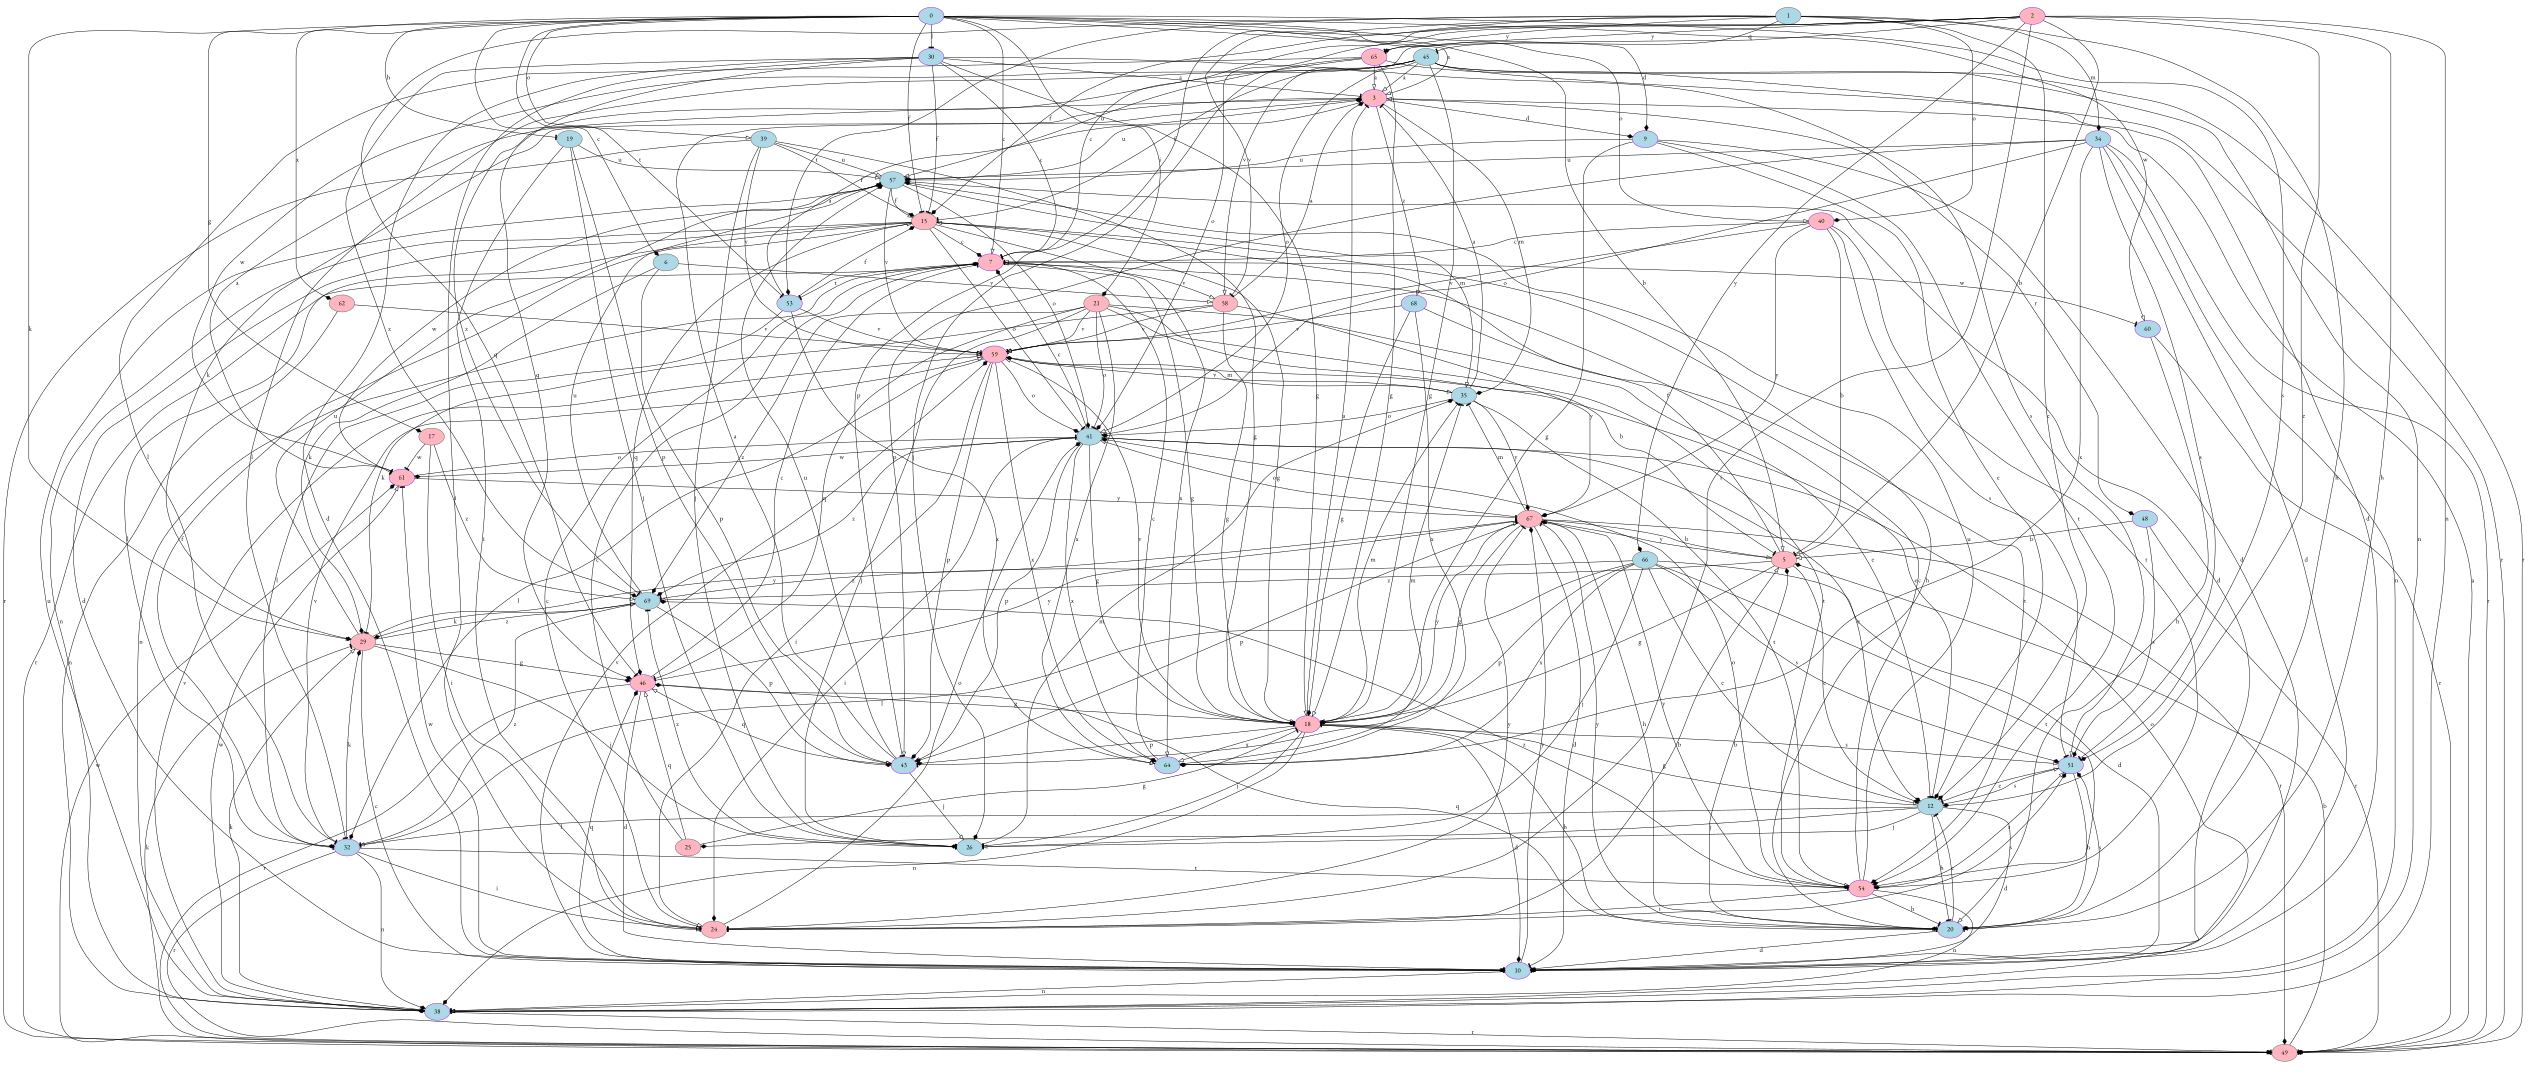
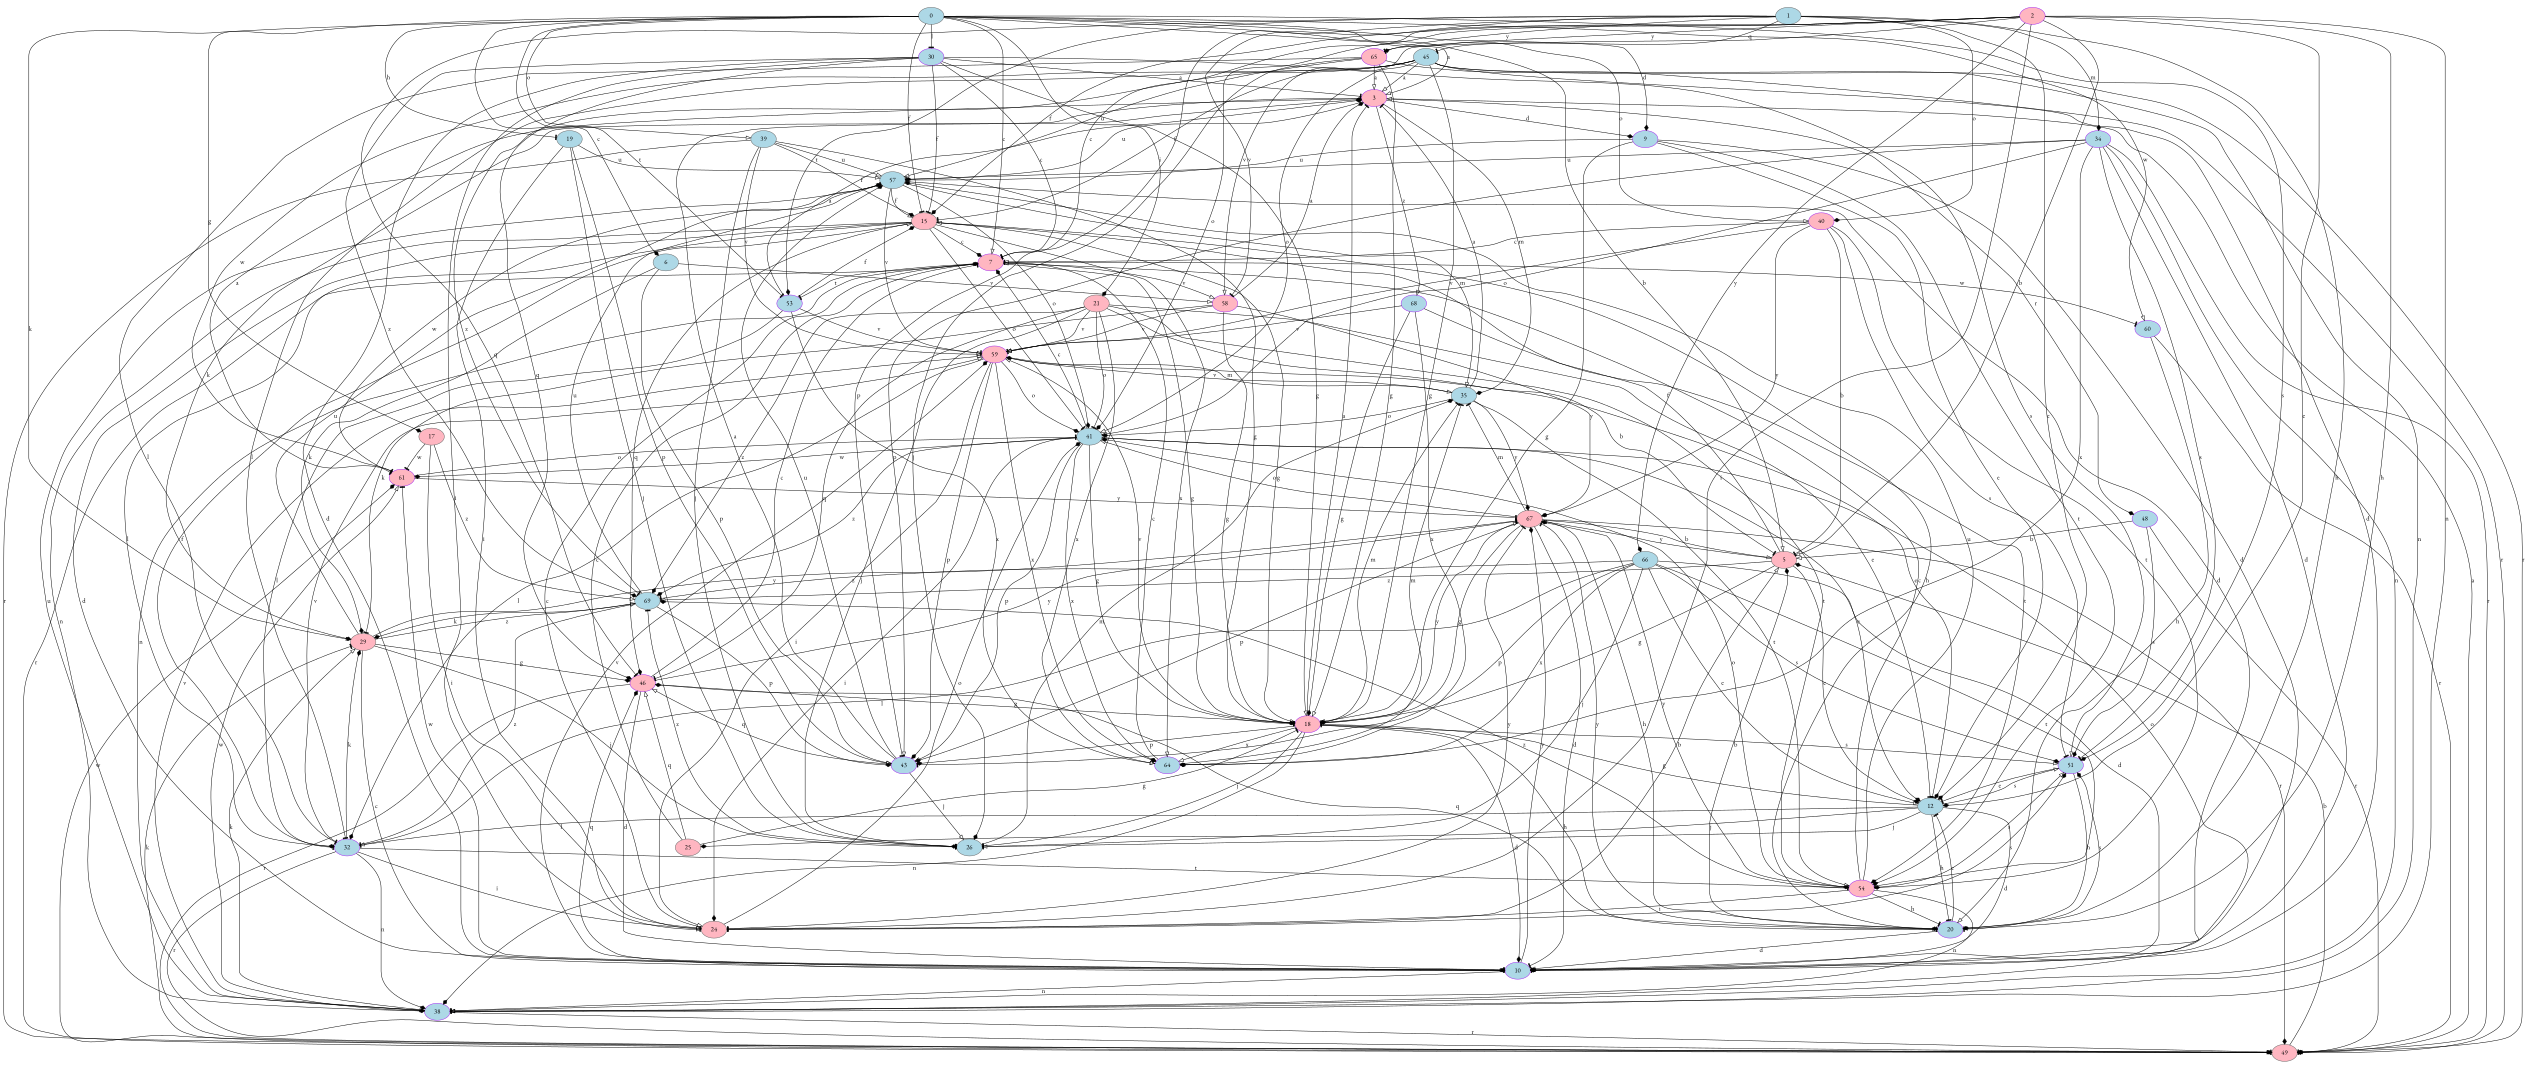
node "0": color purple -> gray40
node "62": removed
node "58": color gray40 -> purple
